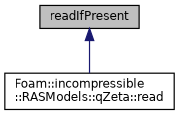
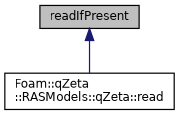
node "Foam::incompressible ::RASModels::qZeta::read": label "Foam::incompressible ::RASModels::qZeta::read" -> "Foam::qZeta ::RASModels::qZeta::read"
